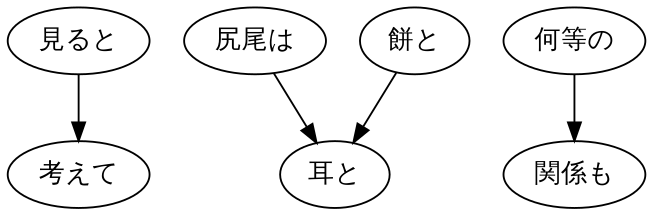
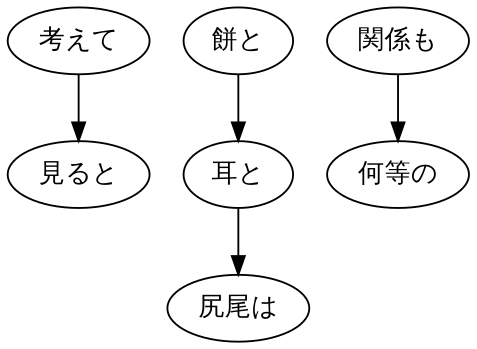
edge "見ると" -> "考えて": reversed
edge "何等の" -> "関係も": reversed
edge "尻尾は" -> "耳と": reversed
